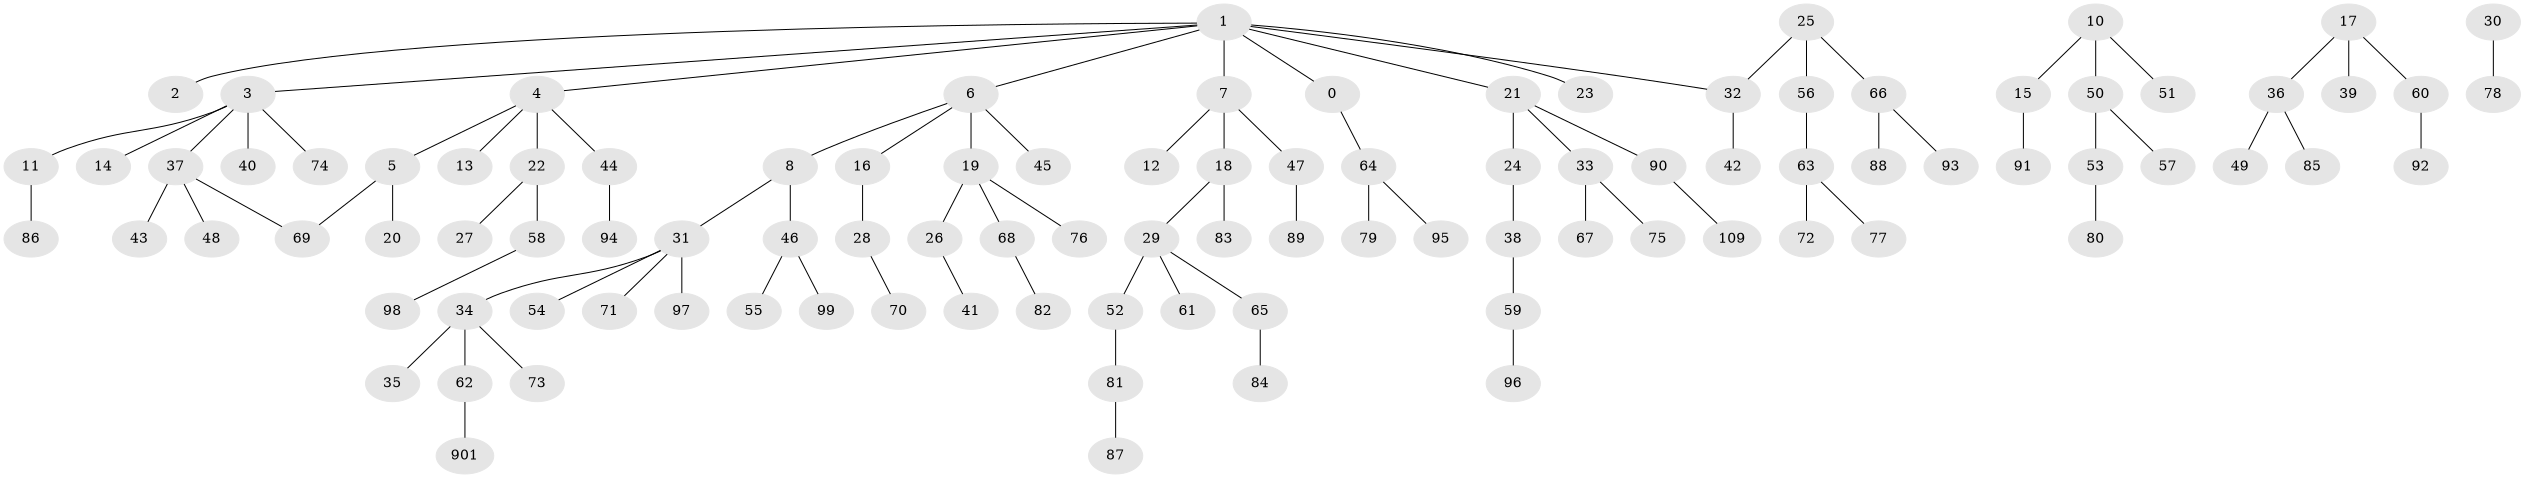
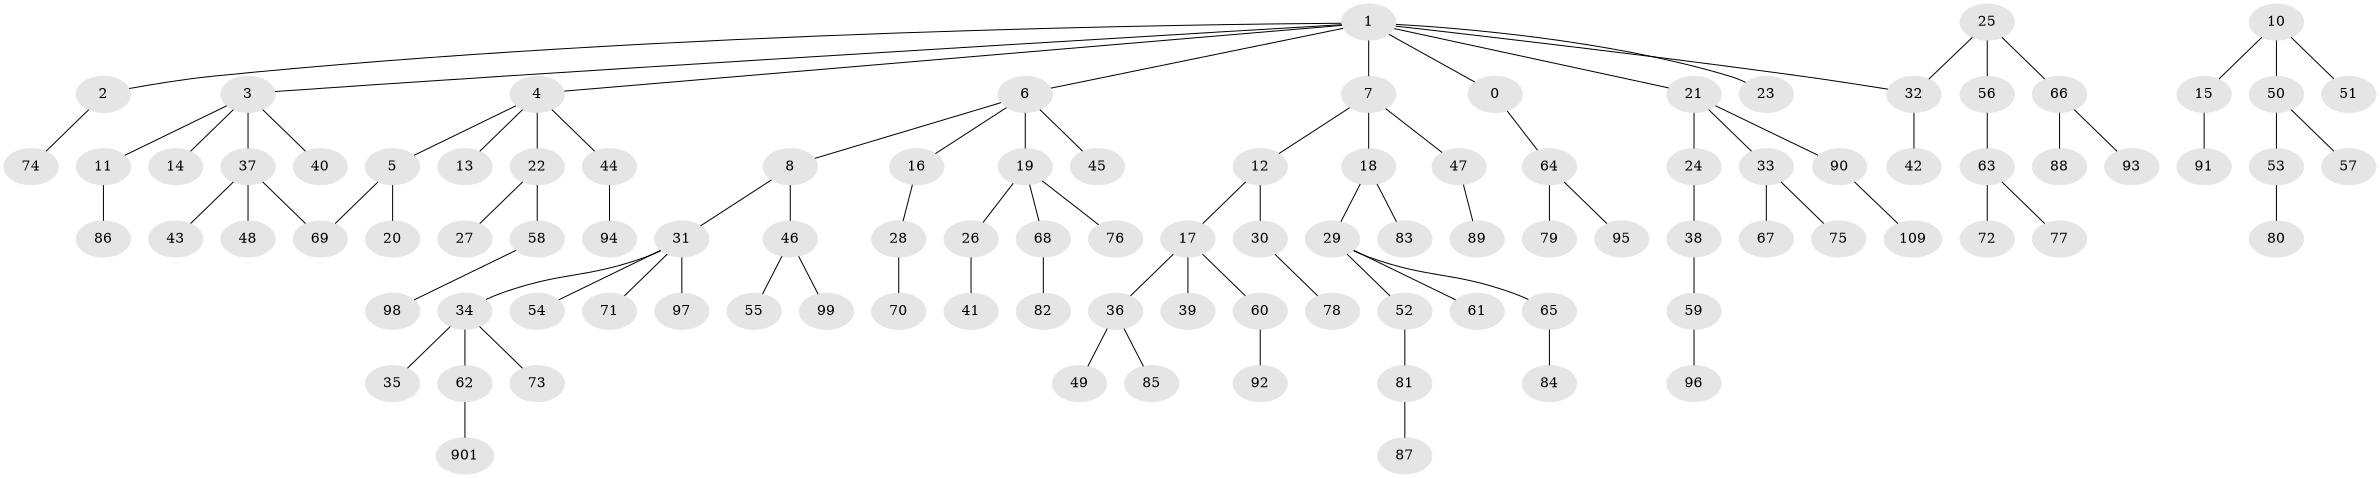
edge "3" -- "74": now "2" -- "74"
edge "12" -- "17": added
edge "12" -- "30": added
